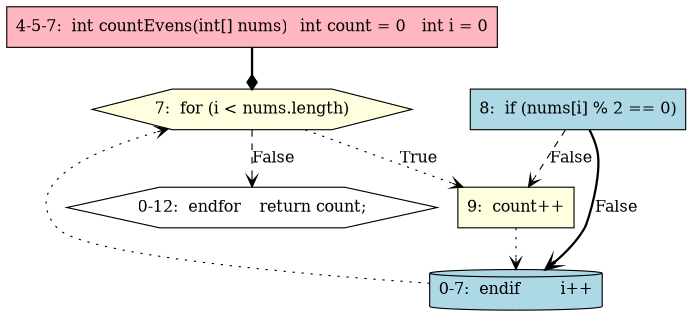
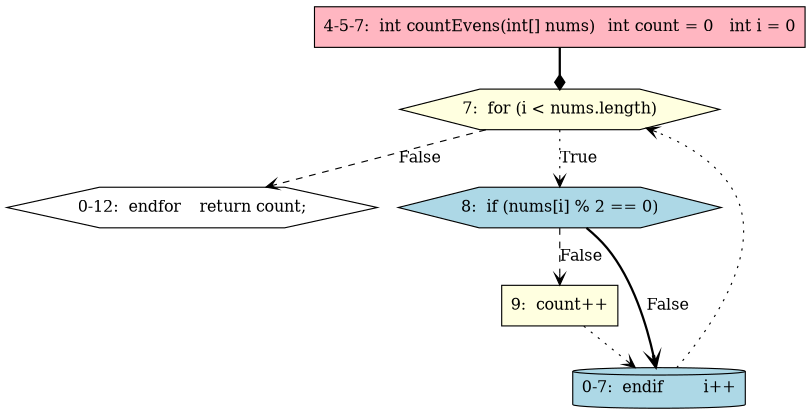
node "8:  if (nums[i] % 2 == 0)": shape box -> hexagon
edge "7:  for (i < nums.length)" -> "9:  count++": now "7:  for (i < nums.length)" -> "8:  if (nums[i] % 2 == 0)"
